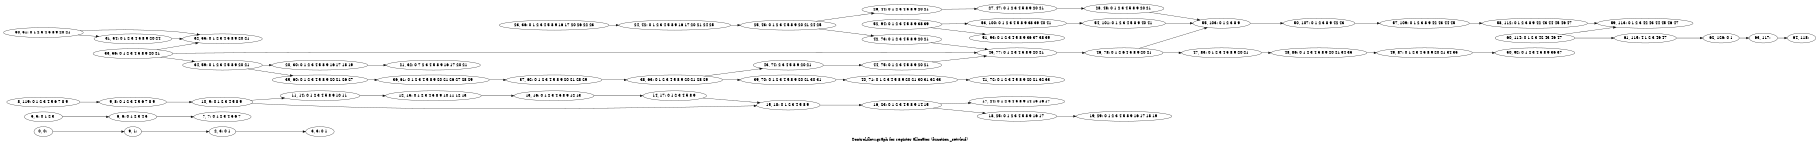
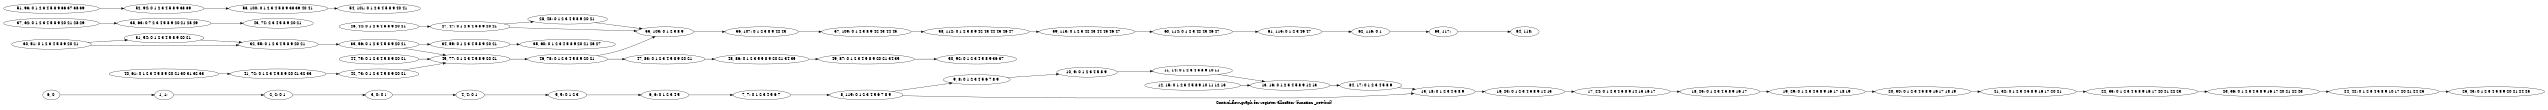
edge "25, 43: 0 1 2 3 4 5 8 9 20 21 24 25" -> "26, 44: 0 1 2 3 4 5 8 9 20 21": removed
edge "54, 101: 0 1 2 3 4 5 8 9 40 41" -> "55, 103: 0 1 2 3 8 9": now "27, 47: 0 1 2 3 4 5 8 9 20 21" -> "55, 103: 0 1 2 3 8 9"
node "50, 107: 0 1 2 3 8 9 42 43": label "50, 107: 0 1 2 3 8 9 42 43" -> "56, 107: 0 1 2 3 8 9 42 43"
node "23, 36: 0 1 2 3 4 5 8 9 16 17 20 26 22 23": label "23, 36: 0 1 2 3 4 5 8 9 16 17 20 26 22 23" -> "23, 36: 0 1 2 3 4 5 8 9 16 17 20 21 22 23"
node "24, 42: 0 1 2 3 4 5 8 9 16 17 20 21 24 25": label "24, 42: 0 1 2 3 4 5 8 9 16 17 20 21 24 25" -> "24, 42: 0 1 2 3 4 5 8 9 10 17 20 21 24 25"
edge "52, 94: 0 1 2 3 4 5 8 9 38 39" -> "51, 93: 0 1 2 3 4 5 8 9 36 37 38 39": reversed
edge "60, 114: 0 1 2 3 42 43 46 47" -> "59, 113: 0 1 2 3 42 43 44 45 46 47": reversed
edge "25, 43: 0 1 2 3 4 5 8 9 20 21 24 25" -> "42, 73: 0 1 2 3 4 5 8 9 20 21": now "41, 72: 0 1 2 3 4 5 8 9 20 21 32 33" -> "42, 73: 0 1 2 3 4 5 8 9 20 21"
node "61, 115: 4 1 2 3 46 47": label "61, 115: 4 1 2 3 46 47" -> "61, 115: 0 1 2 3 46 47"
node "62, 126: 0 1": label "62, 126: 0 1" -> "62, 116: 0 1"
node "31, 54: 0 1 2 3 4 5 8 9 20 24": label "31, 54: 0 1 2 3 4 5 8 9 20 24" -> "31, 54: 0 1 2 3 4 5 8 9 20 21"
edge "33, 56: 0 1 2 3 4 5 8 9 20 21" -> "32, 55: 0 1 2 3 4 5 8 9 20 21": reversed
node "46, 78: 0 1 2 6 4 5 8 9 20 21": label "46, 78: 0 1 2 6 4 5 8 9 20 21" -> "46, 78: 0 1 2 3 4 5 8 9 20 21"
node "48, 86: 0 1 2 3 4 5 8 9 20 21 34 35": label "48, 86: 0 1 2 3 4 5 8 9 20 21 34 35" -> "48, 86: 0 1 2 3 5 5 8 9 20 21 34 35"
edge "34, 59: 0 1 2 3 4 5 8 9 20 21" -> "20, 30: 0 1 2 3 4 5 8 9 16 17 18 19": now "19, 29: 0 1 2 3 4 5 8 9 16 17 18 19" -> "20, 30: 0 1 2 3 4 5 8 9 16 17 18 19"
node "21, 32: 0 7 2 3 4 5 8 9 16 17 20 21": label "21, 32: 0 7 2 3 4 5 8 9 16 17 20 21" -> "21, 32: 0 1 2 3 4 5 8 9 16 17 20 21"
edge "43, 74: 2 3 4 5 8 9 20 21" -> "44, 75: 0 1 2 3 4 5 8 9 20 21": removed
node "36, 61: 0 1 2 3 4 5 8 9 20 21 26 27 28 29": removed
node "38, 63: 0 1 2 3 4 5 8 9 20 21 28 29": label "38, 63: 0 1 2 3 4 5 8 9 20 21 28 29" -> "38, 63: 0 7 2 3 4 5 8 9 20 21 28 29"
node "39, 70: 0 1 2 3 4 5 8 9 20 21 30 31": removed
node "40, 71: 0 1 2 3 4 5 8 9 20 21 30 31 32 33": label "40, 71: 0 1 2 3 4 5 8 9 20 21 30 31 32 33" -> "40, 61: 0 1 2 3 4 5 8 9 20 21 30 31 32 33"
node "22, 35: 0 1 2 3 4 5 8 9 16 17 20 21 22 23": added
node "4, 4: 0 1": added
edge "7, 7: 0 1 2 3 4 5 6 7" -> "8, 119: 0 1 2 3 4 5 6 7 8 9": added
edge "11, 14: 0 1 2 3 4 5 8 9 10 11" -> "12, 15: 0 1 2 3 4 5 8 9 10 11 12 13": now "11, 14: 0 1 2 3 4 5 8 9 10 11" -> "13, 16: 0 1 2 3 4 5 8 9 12 13"
node "14, 17: 0 1 2 3 4 5 8 9": label "14, 17: 0 1 2 3 4 5 8 9" -> "84, 17: 0 1 2 3 4 5 8 9"
edge "10, 9: 0 1 2 3 4 5 8 9" -> "15, 18: 0 1 2 3 4 5 8 9": now "8, 119: 0 1 2 3 4 5 6 7 8 9" -> "15, 18: 0 1 2 3 4 5 8 9"
edge "16, 23: 0 1 2 3 4 5 8 9 14 15" -> "18, 25: 0 1 2 3 4 5 8 9 16 17": now "17, 24: 0 1 2 3 4 5 8 9 14 15 16 17" -> "18, 25: 0 1 2 3 4 5 8 9 16 17"
node "0, 0:": label "0, 0:" -> "6, 0:"
node "9, 1:": label "9, 1:" -> "1, 1:"
node "2, 3: 0 1": label "2, 3: 0 1" -> "2, 2: 0 1"
node "3, 3: 0 1": label "3, 3: 0 1" -> "3, 0: 0 1"
